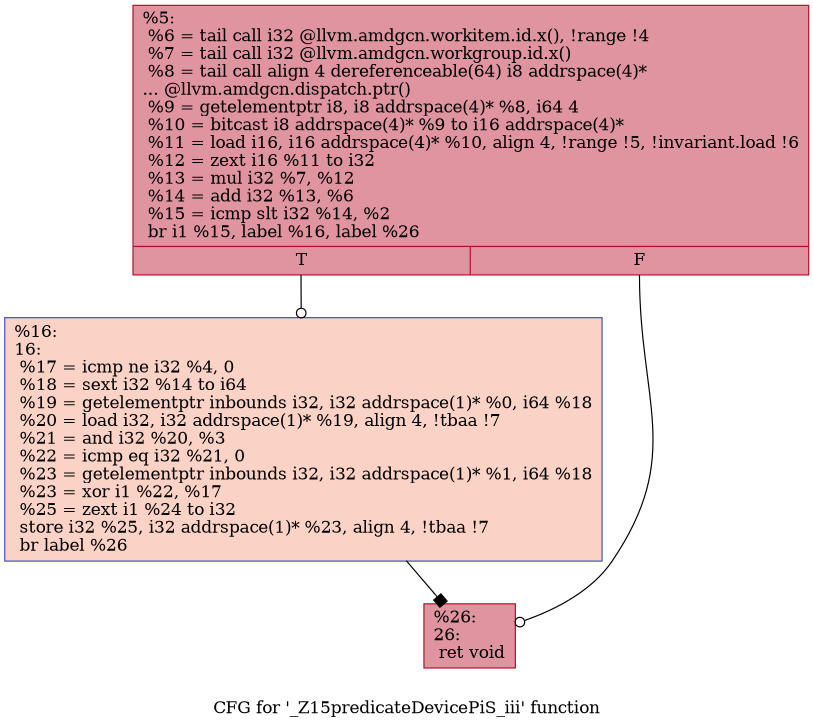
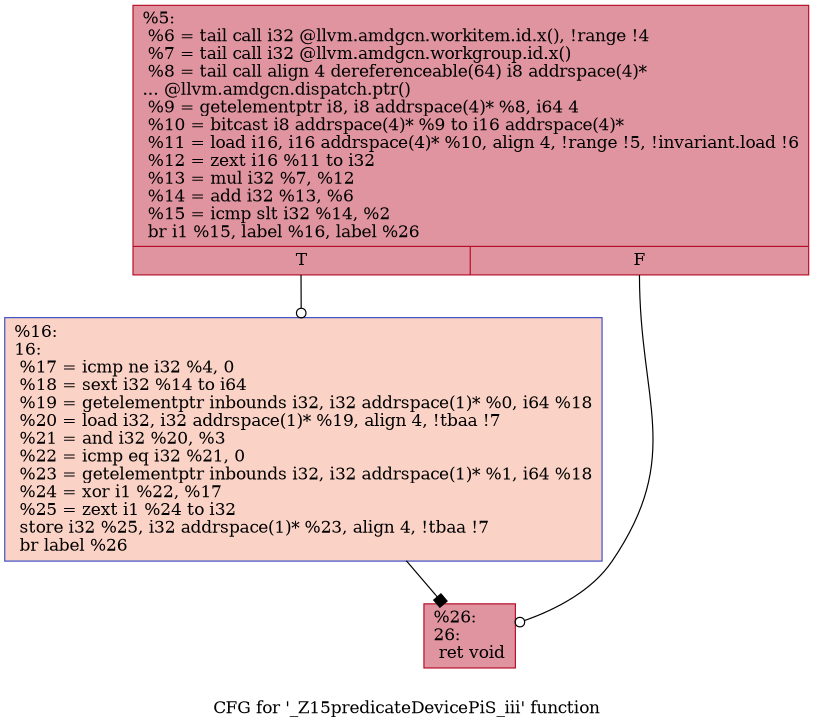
node "%16:": text "%23 = xor i1 %22, %17" -> "%24 = xor i1 %22, %17"
